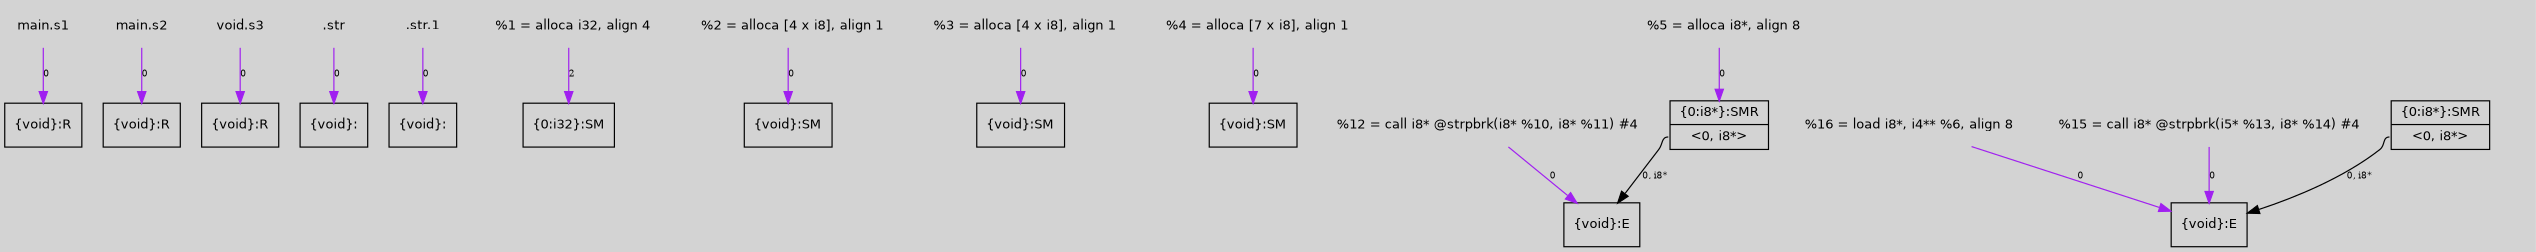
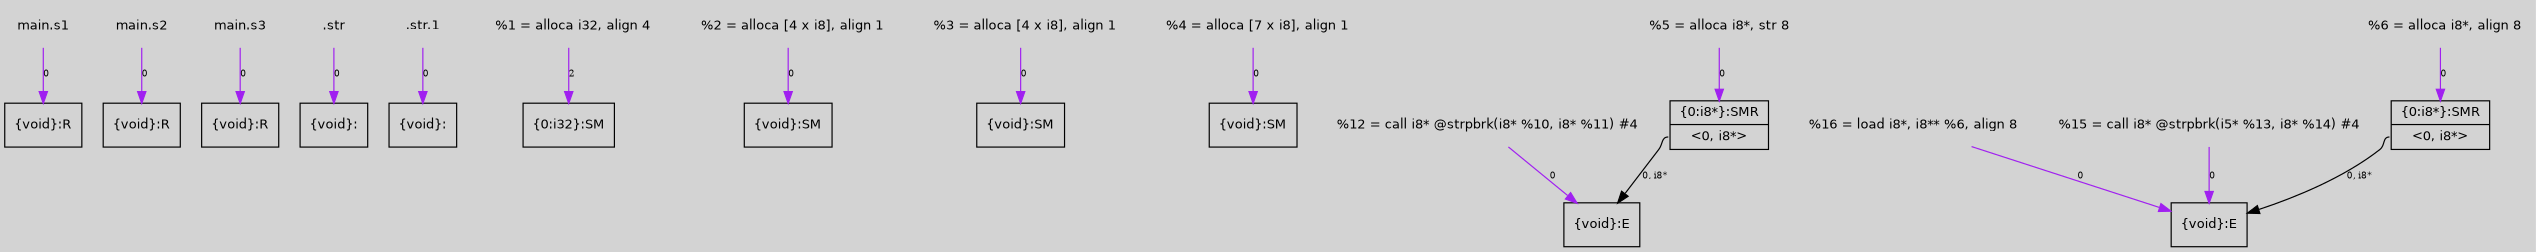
node "void.s3": label "void.s3" -> "main.s3"
node "%5 = alloca i8*, align 8": label "%5 = alloca i8*, align 8" -> "%5 = alloca i8*, str 8"
node "%6 = alloca i8*, align 8": added
node "%16 = load i8*, i4** %6, align 8": label "%16 = load i8*, i4** %6, align 8" -> "%16 = load i8*, i8** %6, align 8"
